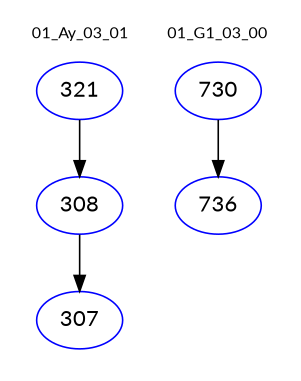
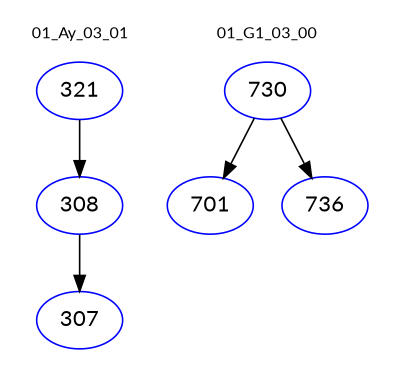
node "701": added
